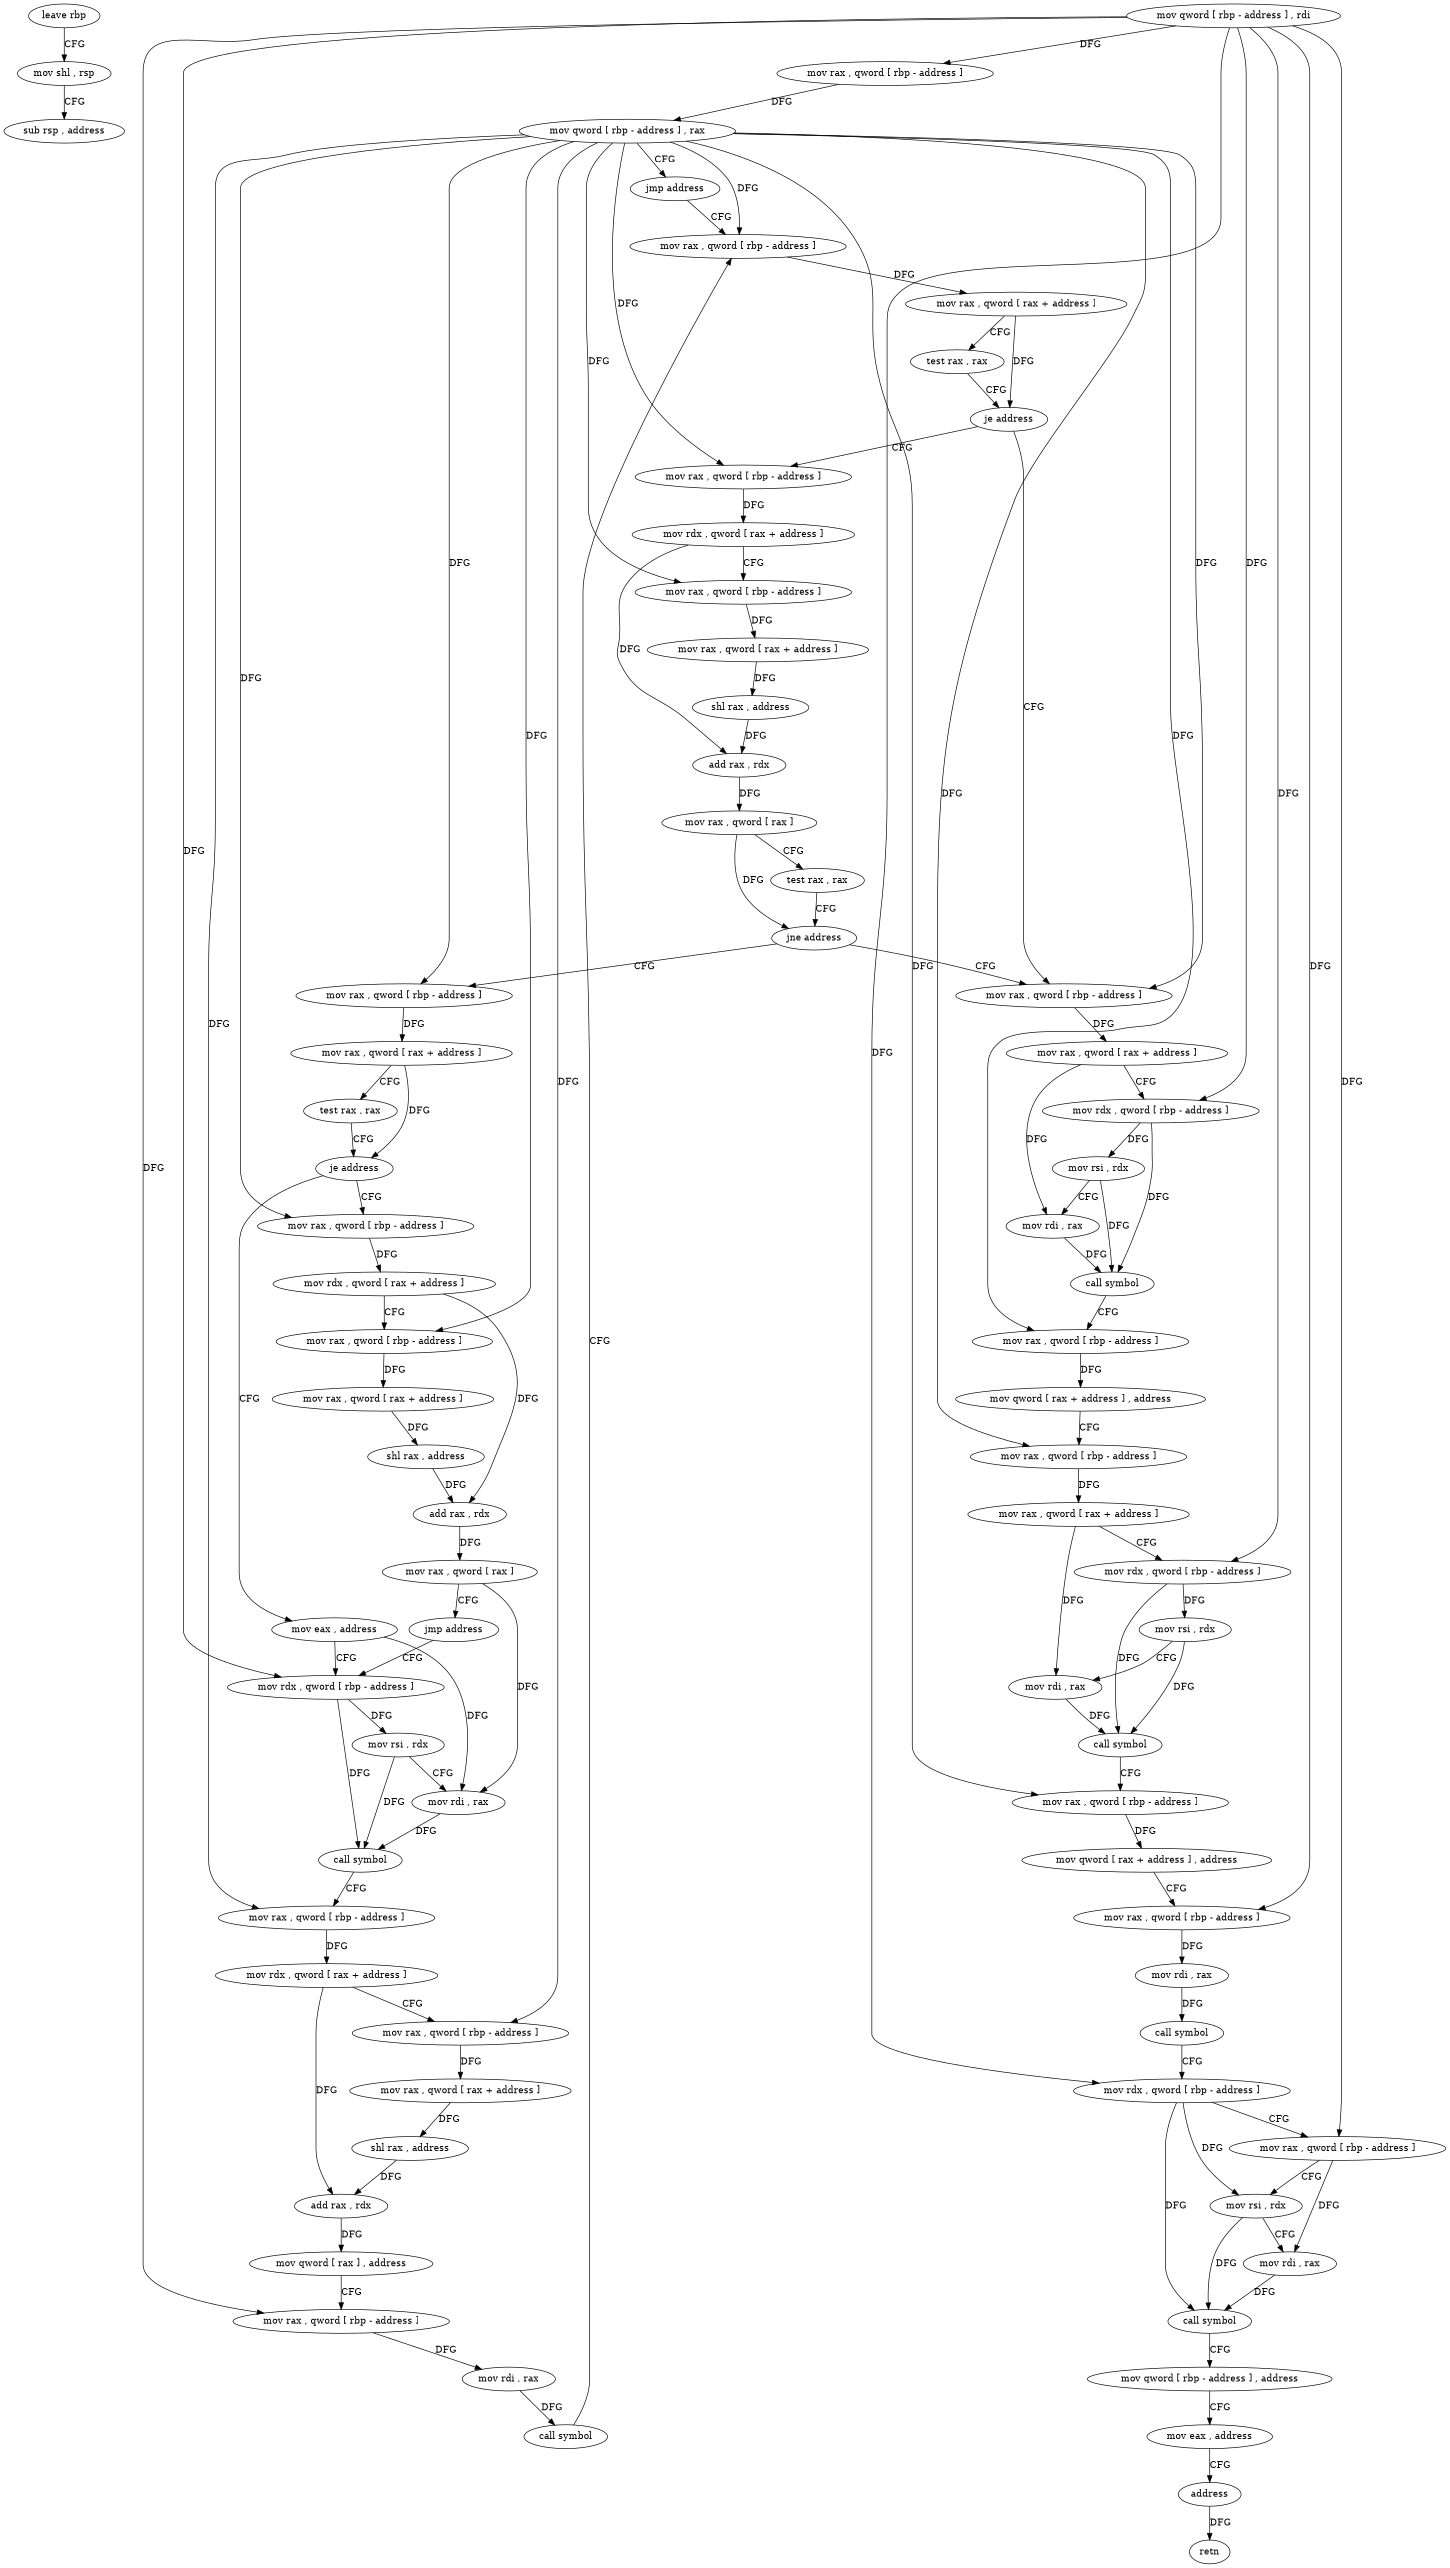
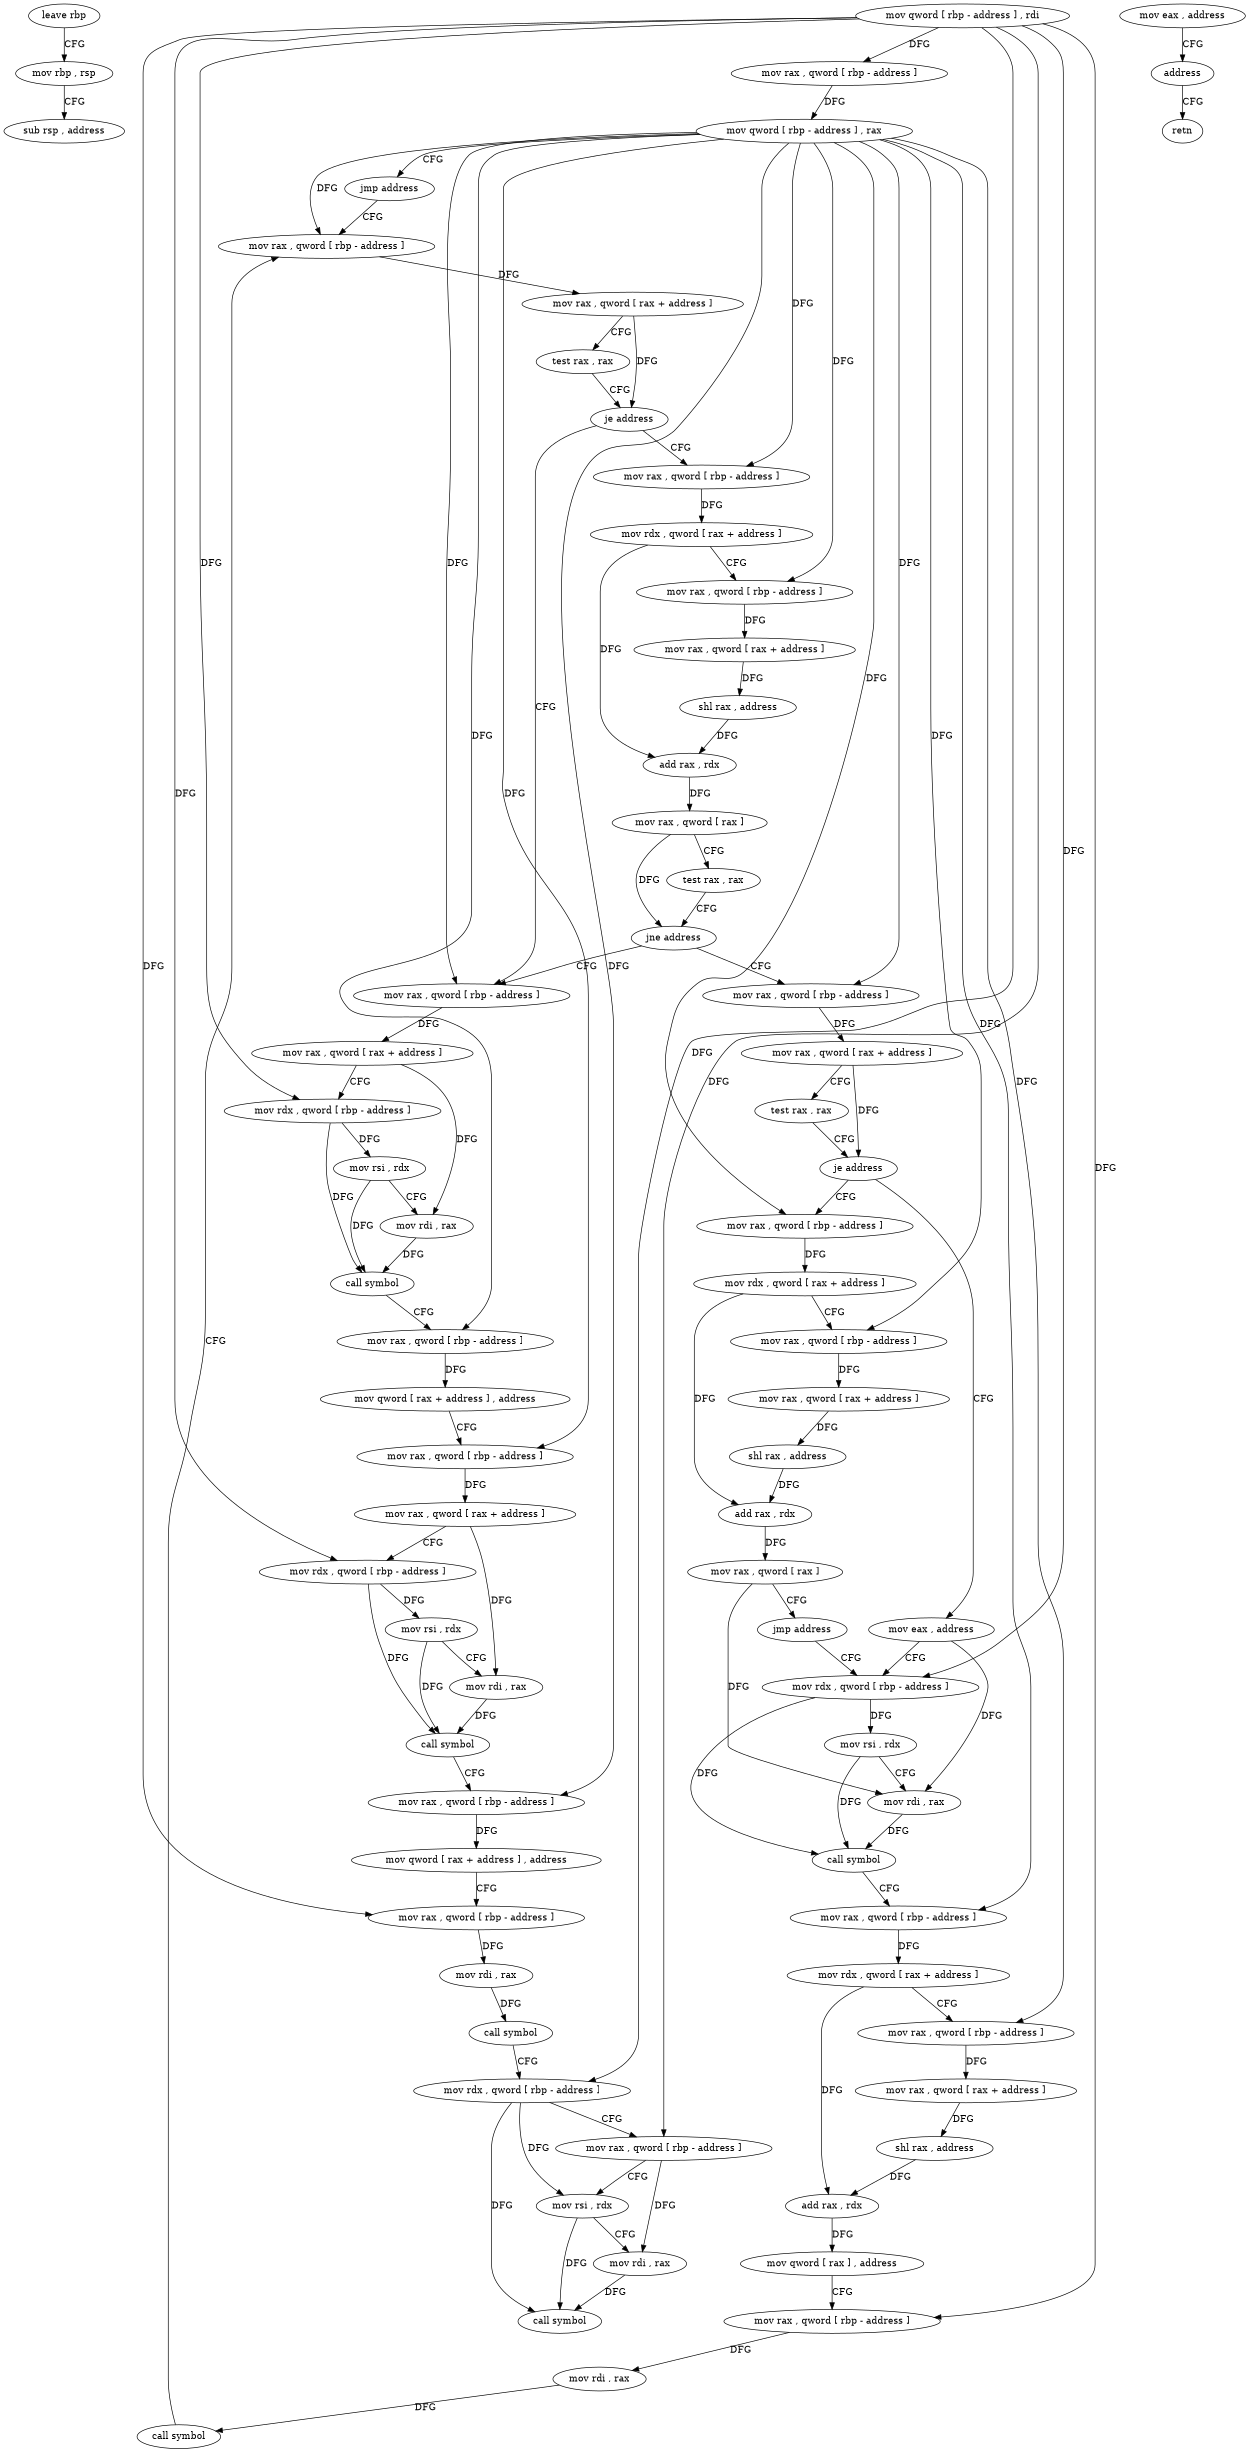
node "mov shl , rsp": label "mov shl , rsp" -> "mov rbp , rsp"
node "mov qword [ rbp - address ] , address": removed
edge "address" -> "retn": label "DFG" -> "CFG"
